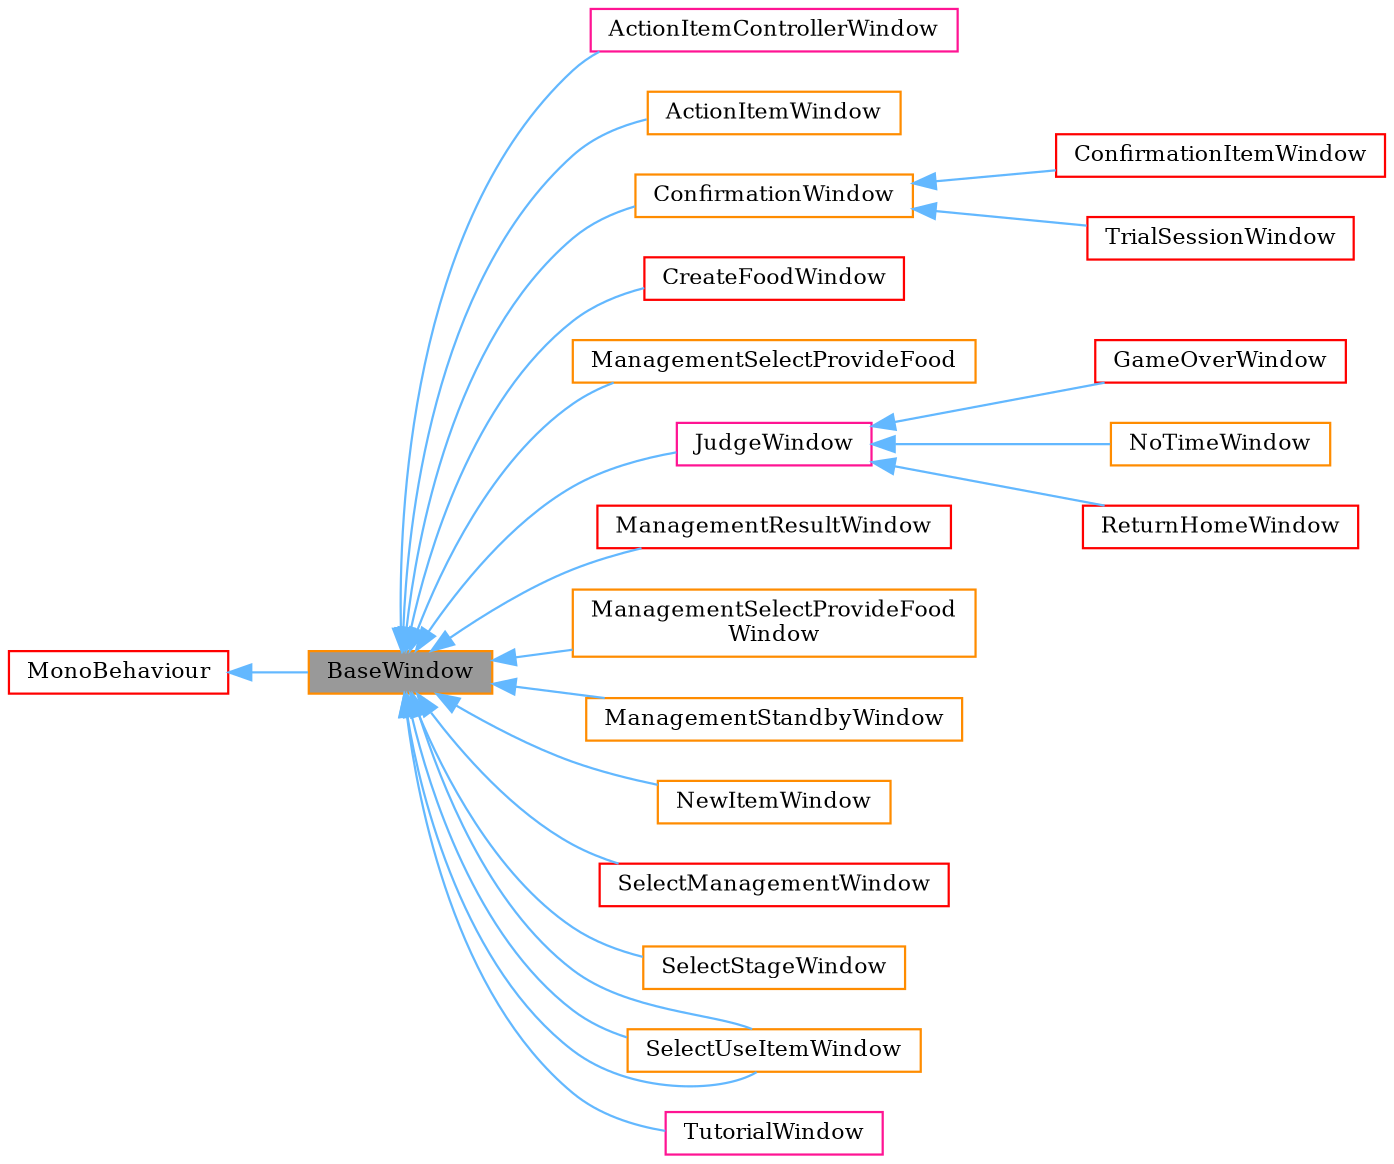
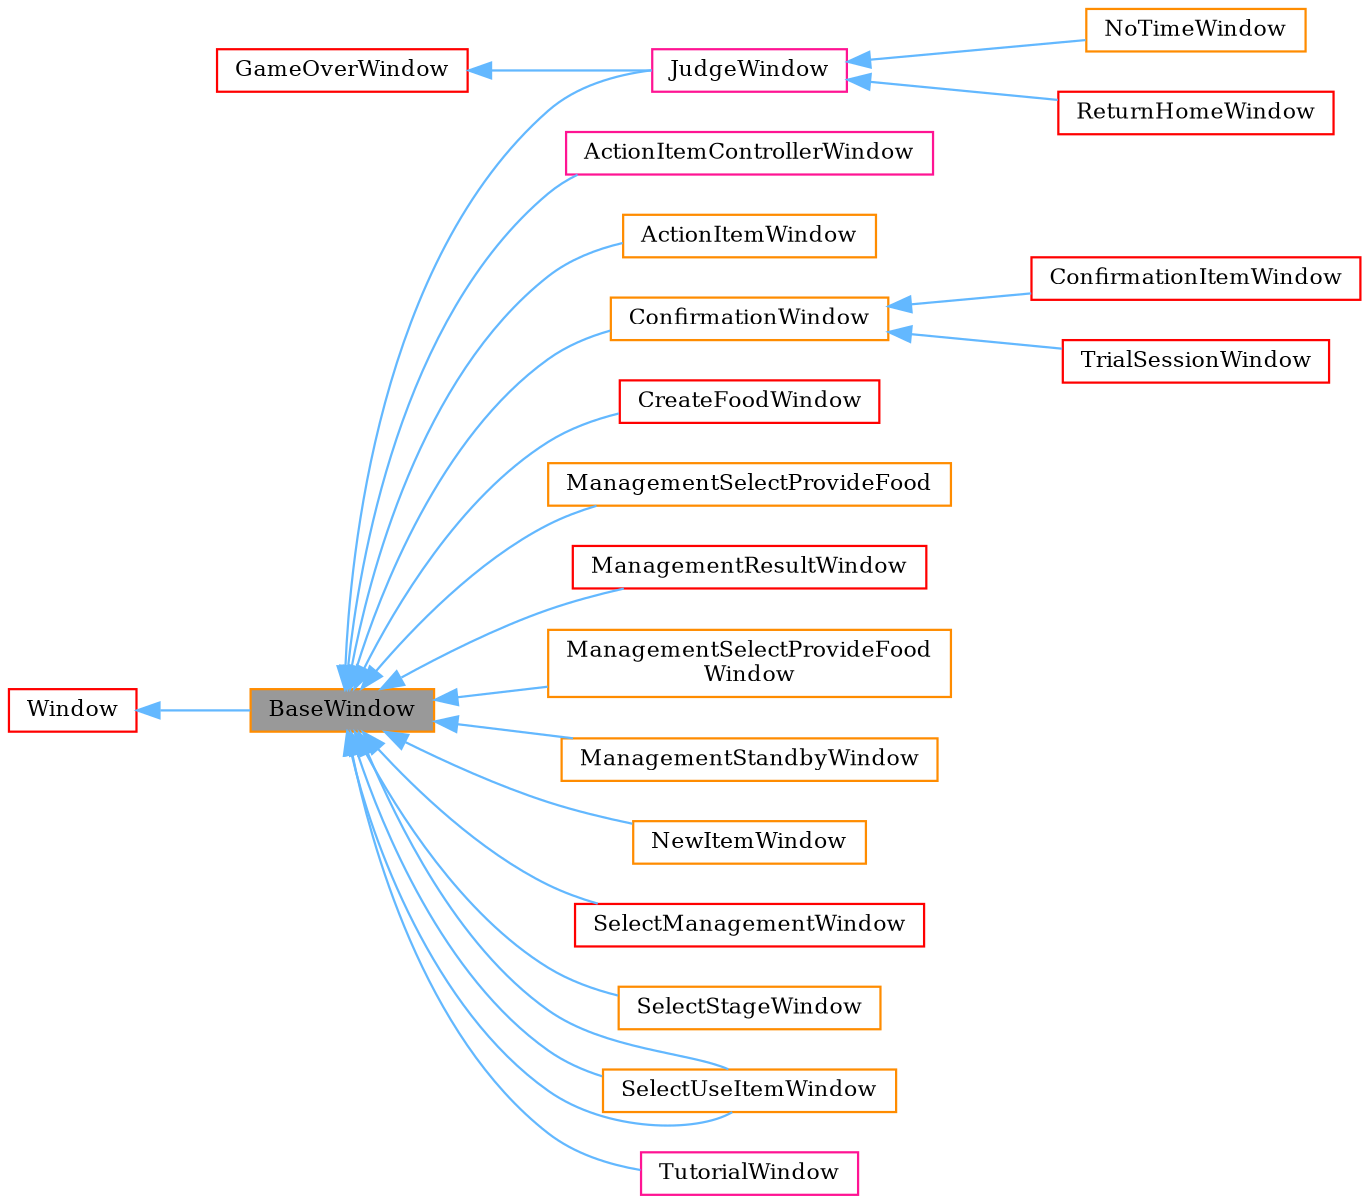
edge "GameOverWindow" -> "JudgeWindow": reversed
node "MonoBehaviour": label "MonoBehaviour" -> "Window"
